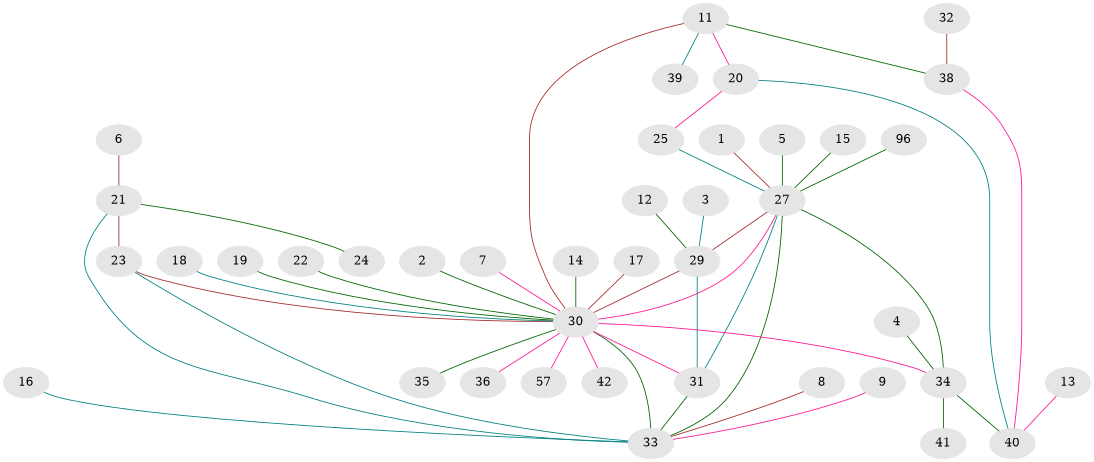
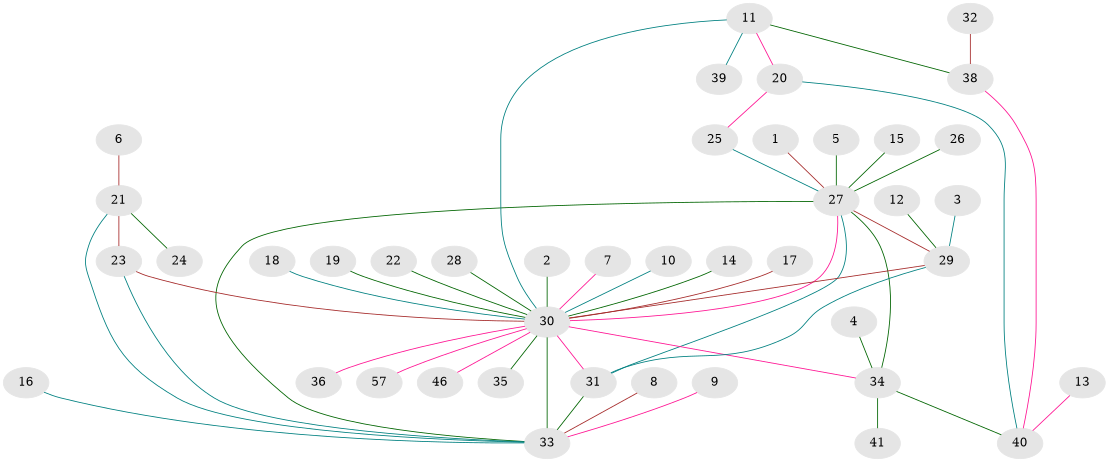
edge "11" -- "30": color brown -> teal
node "96": label "96" -> "26"
node "28": added
node "10": added
node "42": label "42" -> "46"
